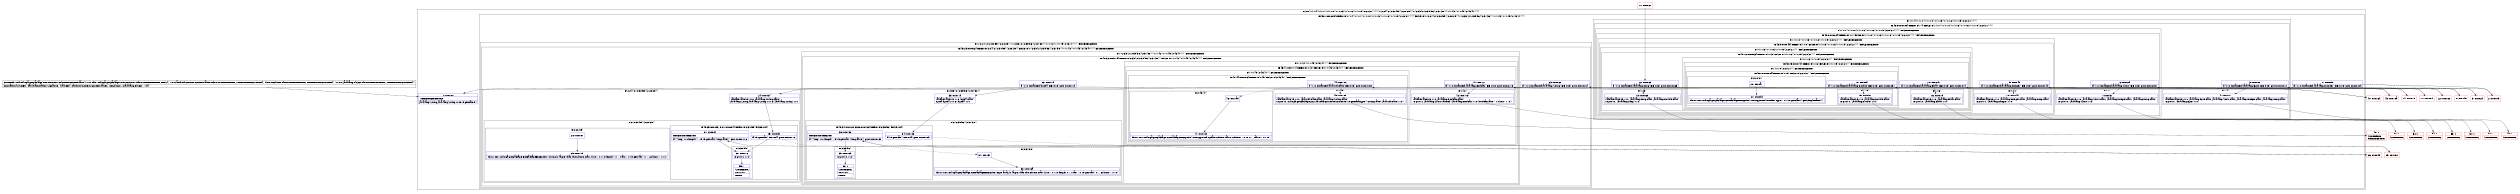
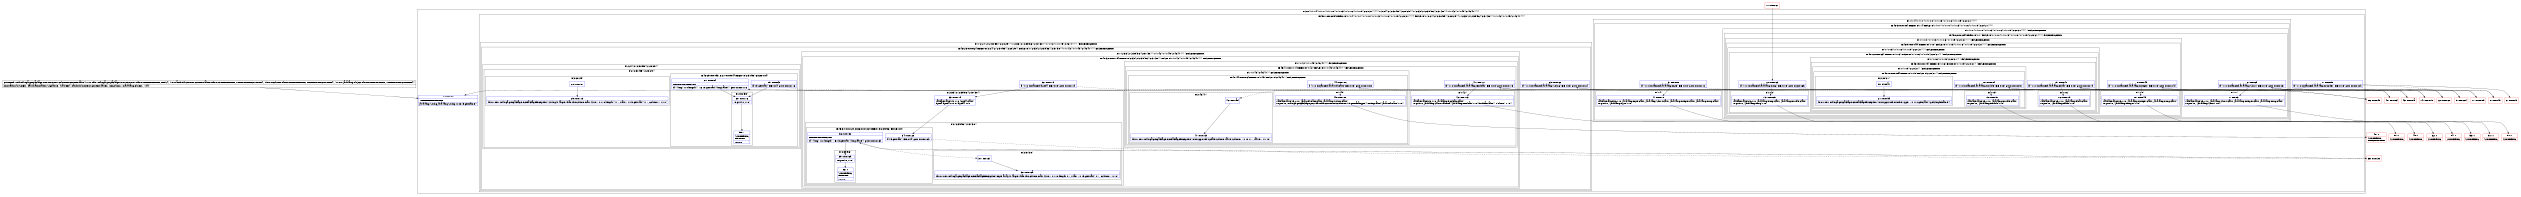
edge "2: 0x000b" -> "3: 0x000e": removed
node "24: 0x00c4": removed
